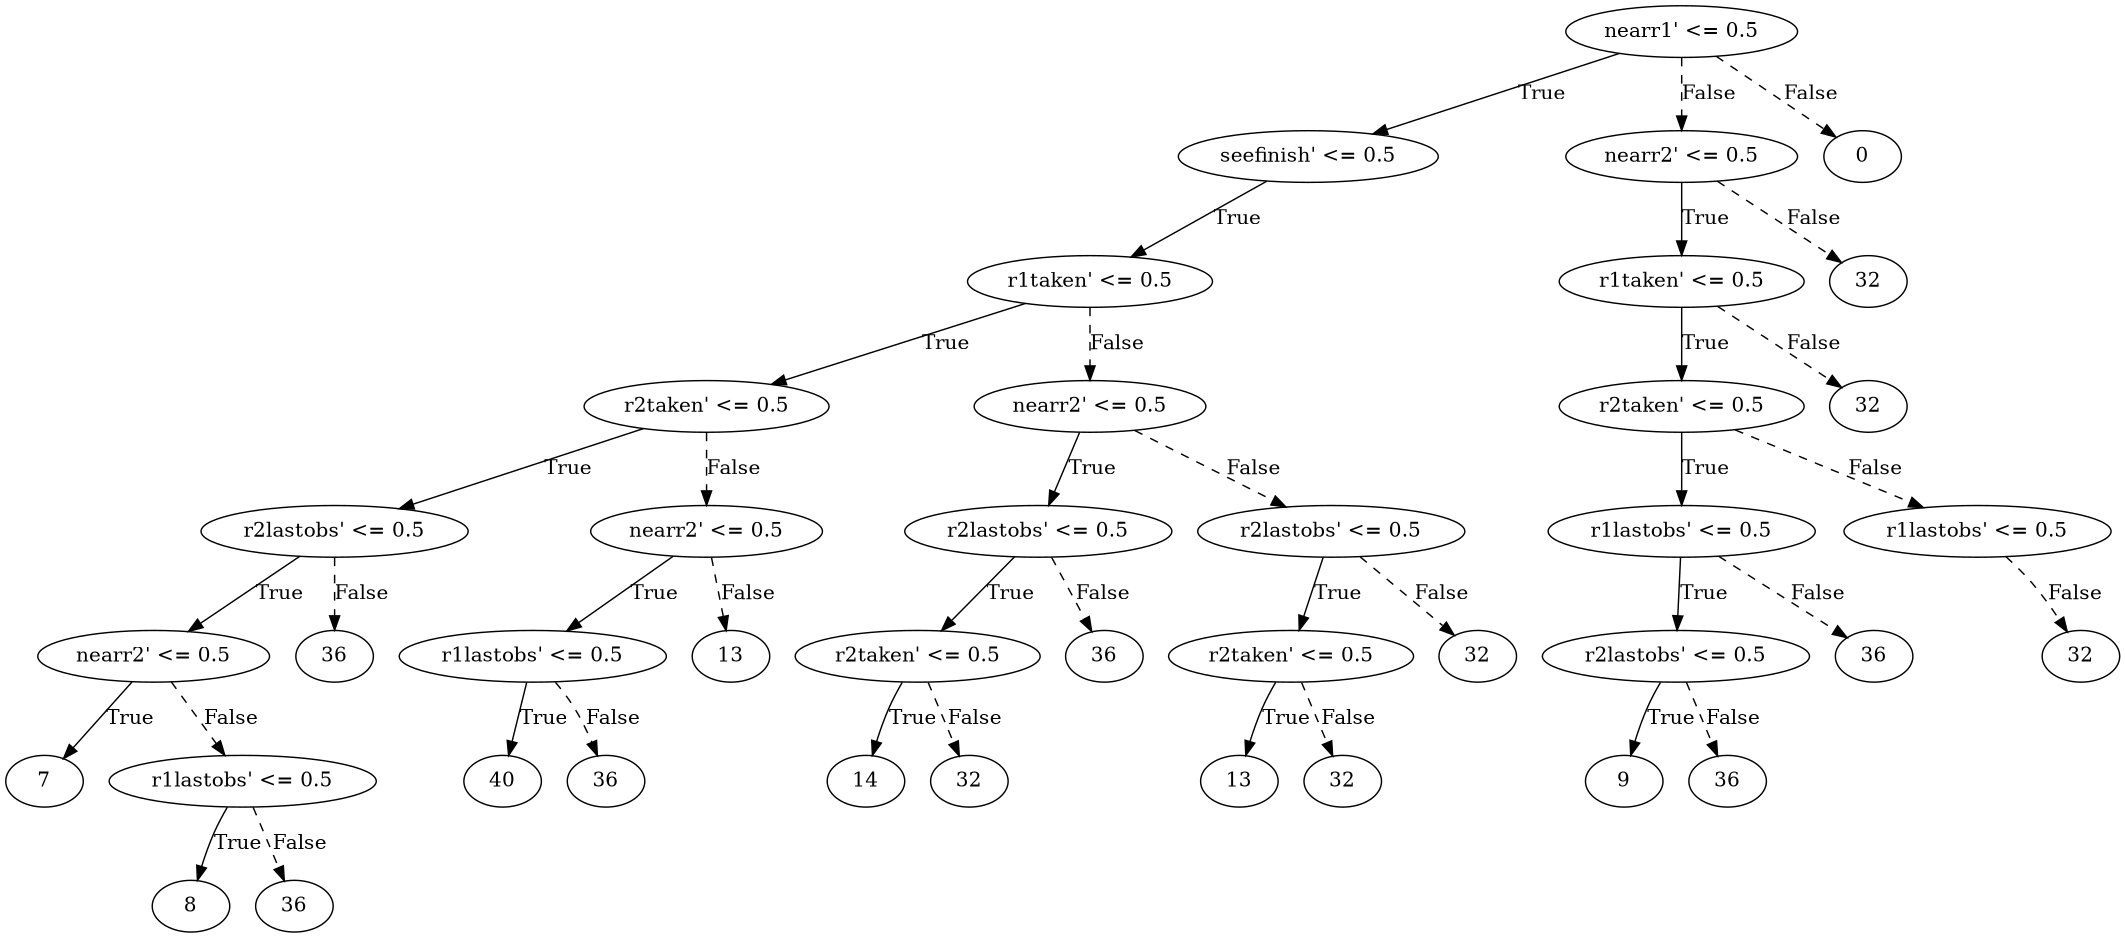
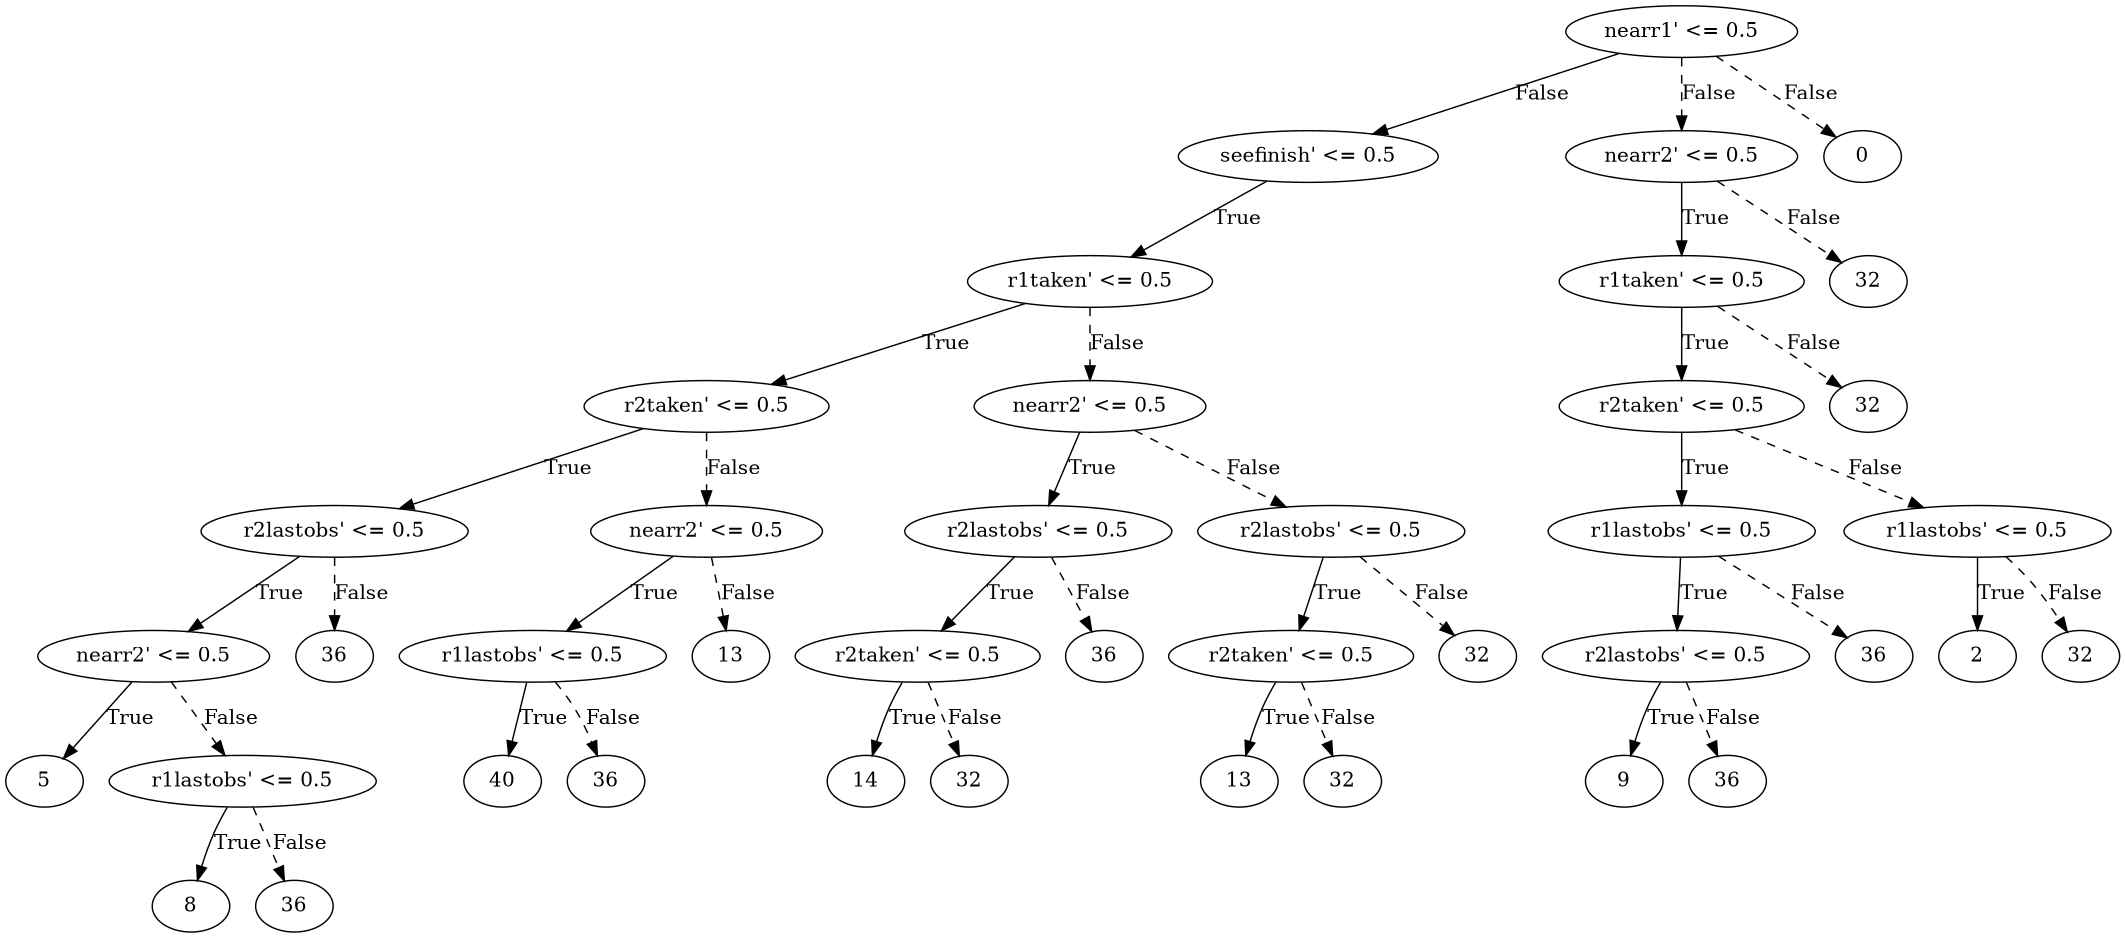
edge "nearr1' <= 0.5" -> "seefinish' <= 0.5": label "True" -> "False"
node "2": added
node "7": label "7" -> "5"
